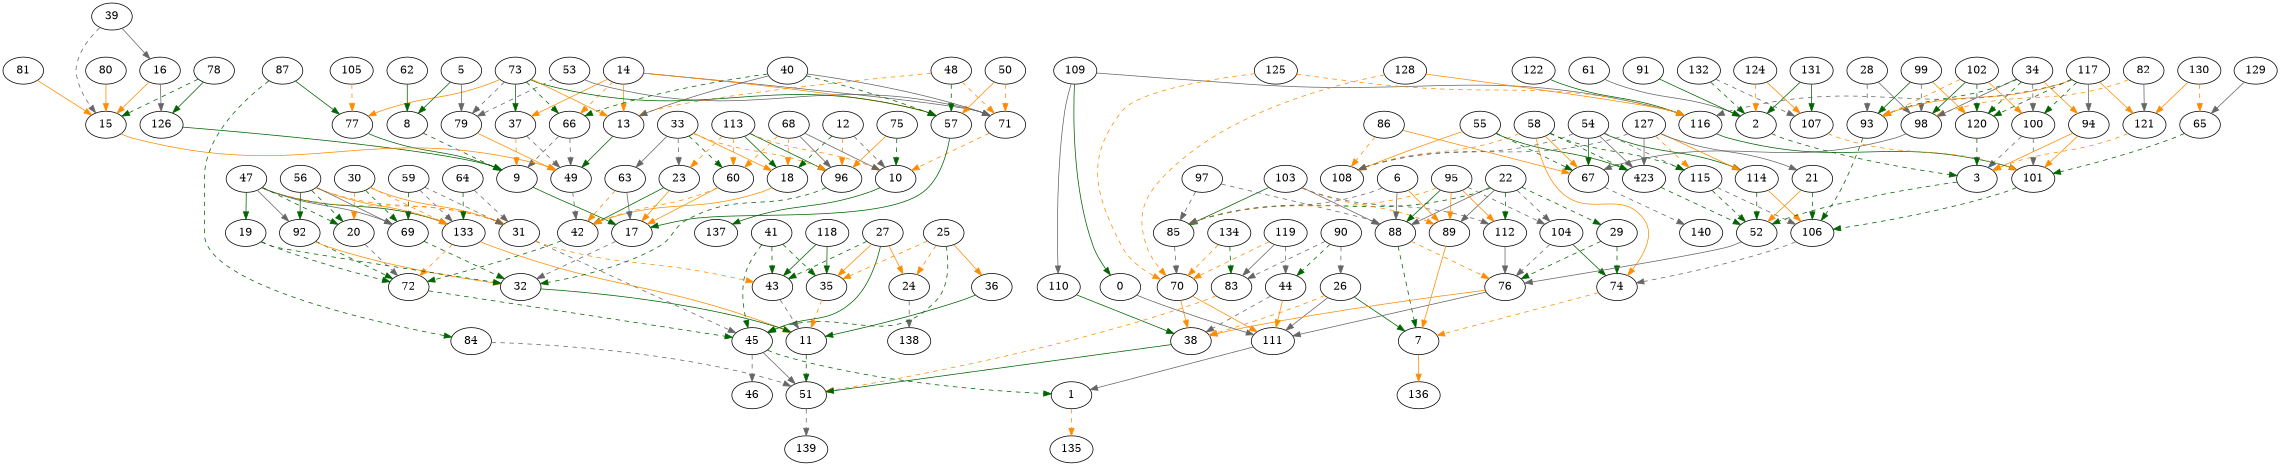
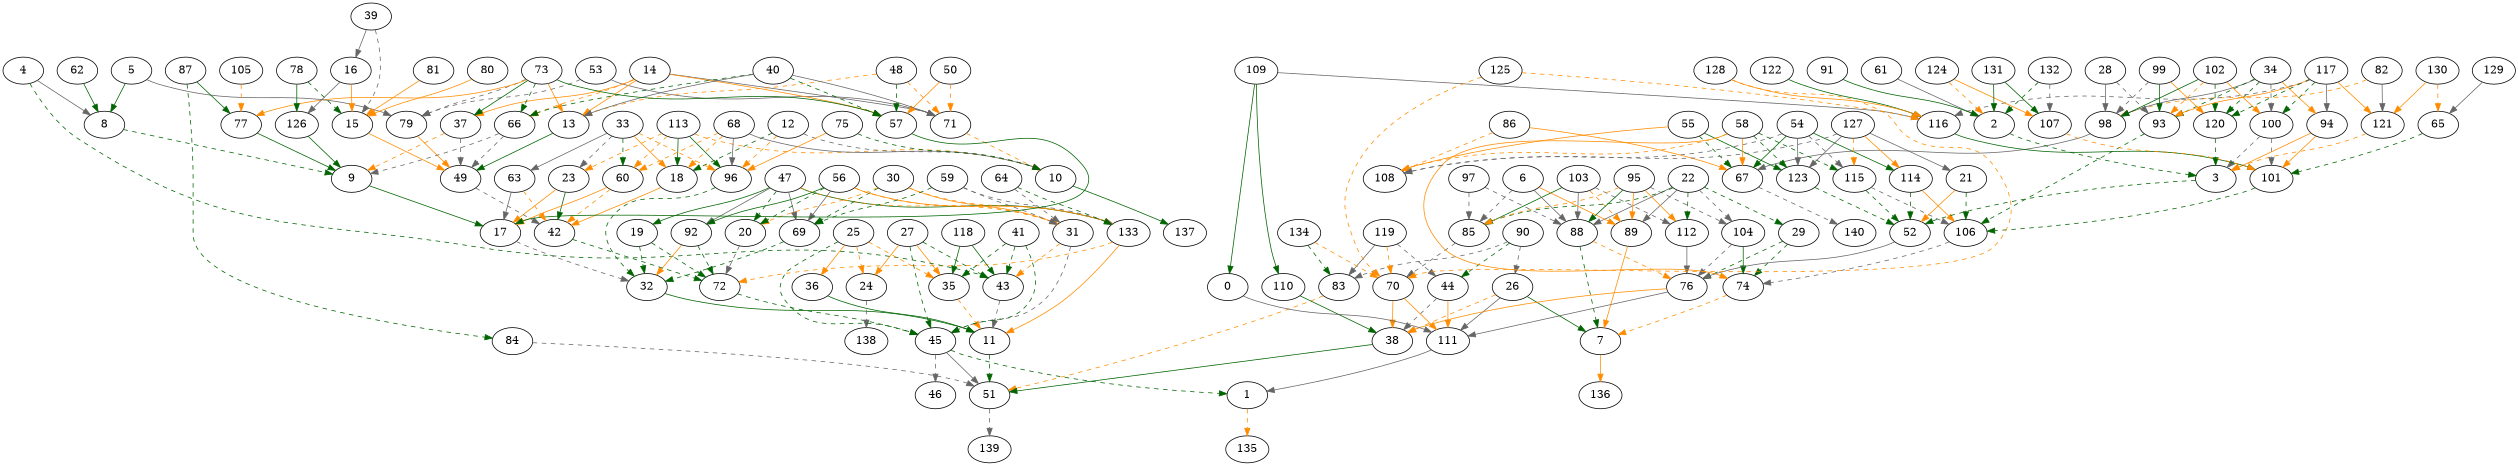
node "4": added
edge "109" -> "110": color gray40 -> darkgreen
node "423": label "423" -> "123"
edge "27" -> "45": style solid -> dashed
